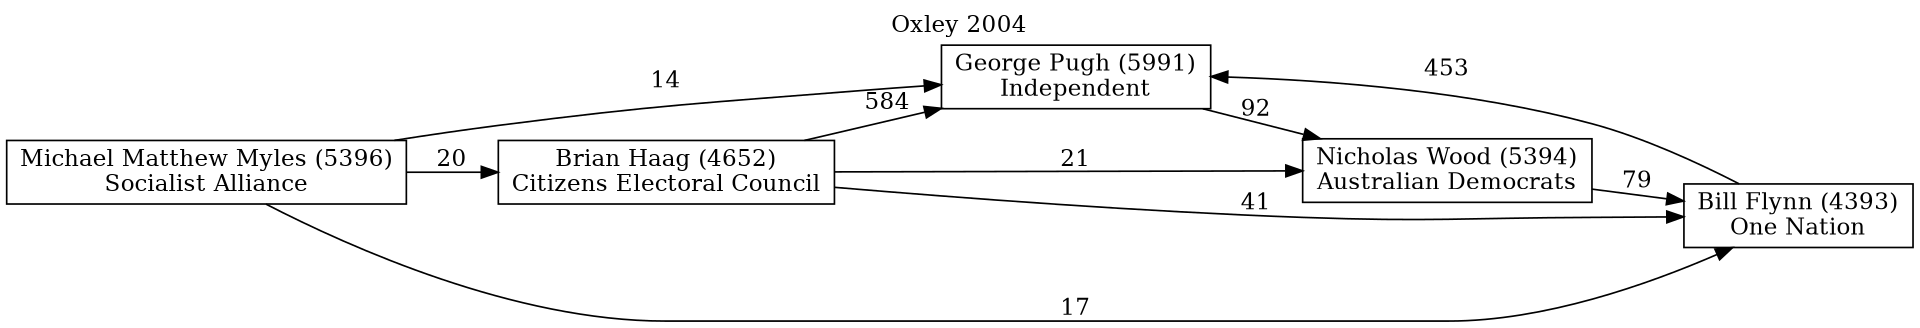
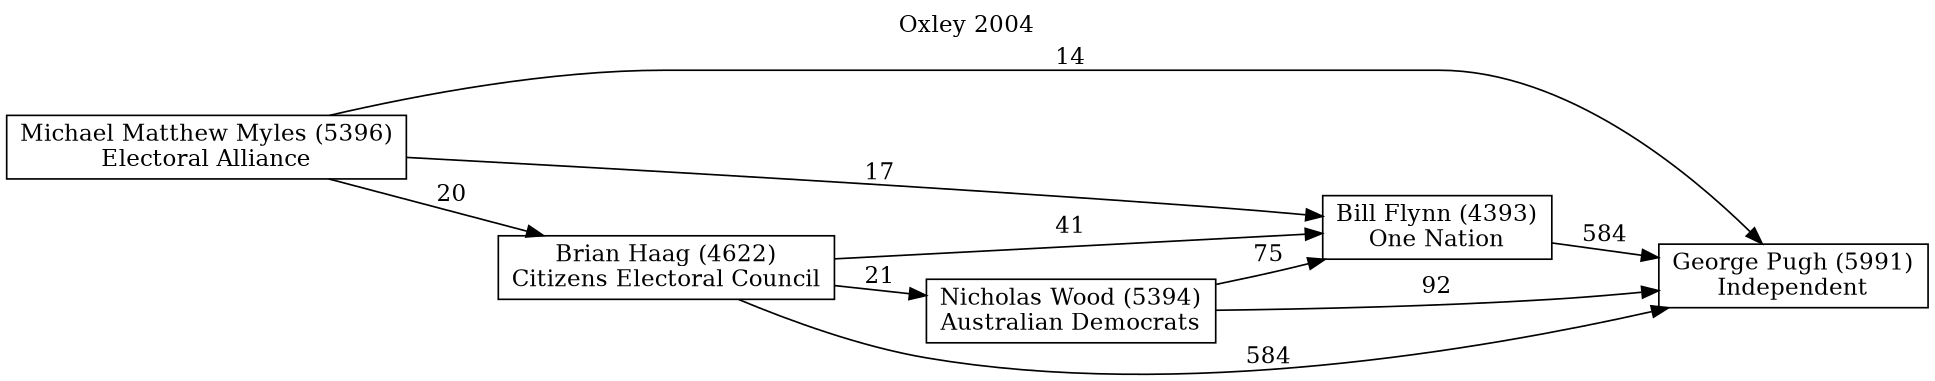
edge "Bill Flynn (4393) One Nation" -> "George Pugh (5991) Independent": label "453" -> "584"
edge "George Pugh (5991) Independent" -> "Nicholas Wood (5394) Australian Democrats": reversed
node "Michael Matthew Myles (5396) Socialist Alliance": label "Michael Matthew Myles (5396) Socialist Alliance" -> "Michael Matthew Myles (5396) Electoral Alliance"
node "Brian Haag (4652) Citizens Electoral Council": label "Brian Haag (4652) Citizens Electoral Council" -> "Brian Haag (4622) Citizens Electoral Council"
edge "Nicholas Wood (5394) Australian Democrats" -> "Bill Flynn (4393) One Nation": label "79" -> "75"
